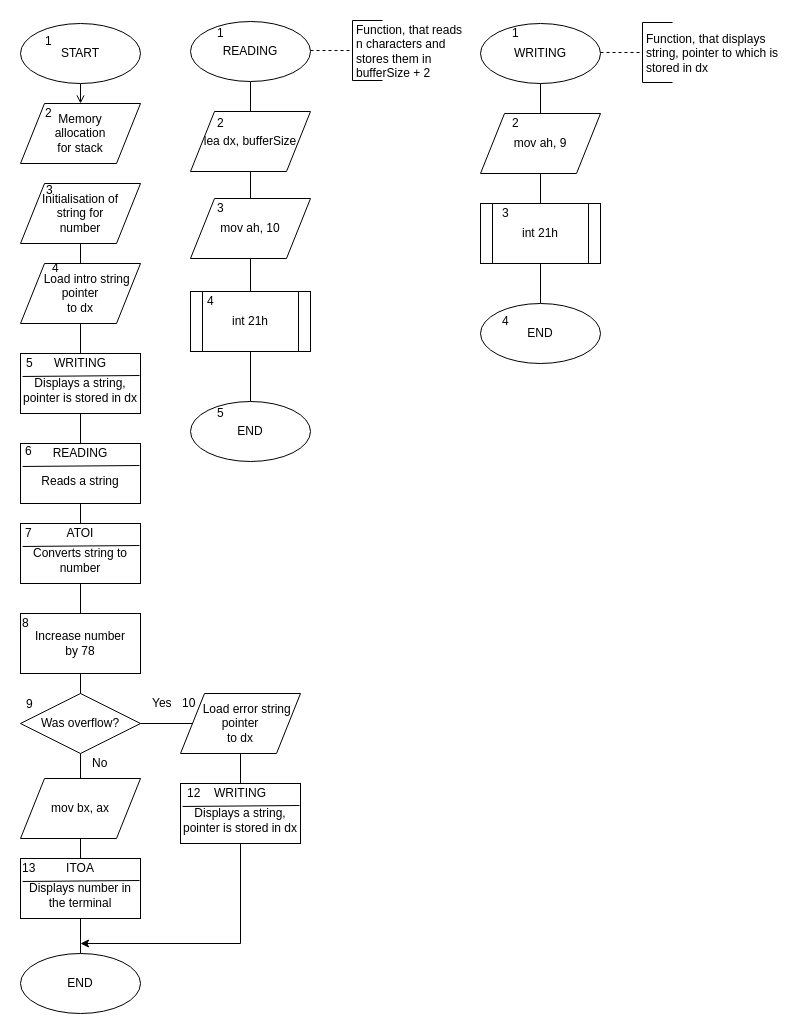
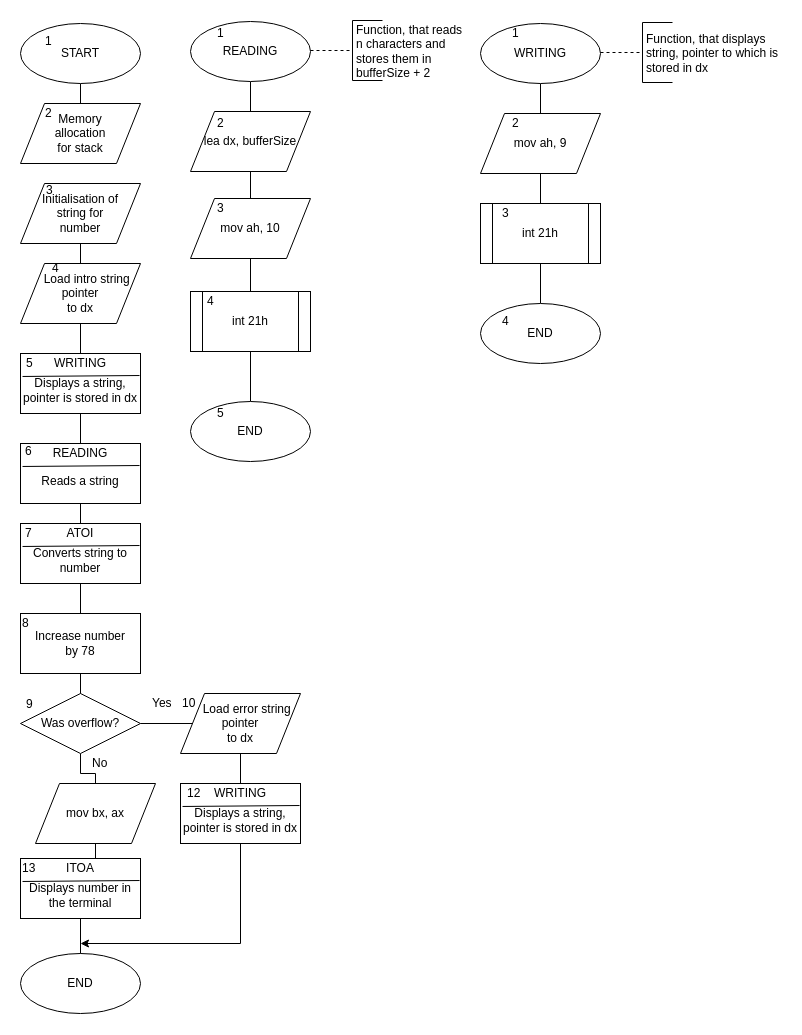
edge "START" -> "Memory allocation for stack": arrowhead open -> none
node "mov bx, ax": moved (81, 809) -> (96, 814)
